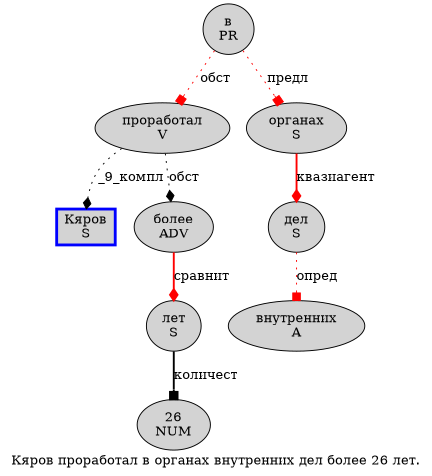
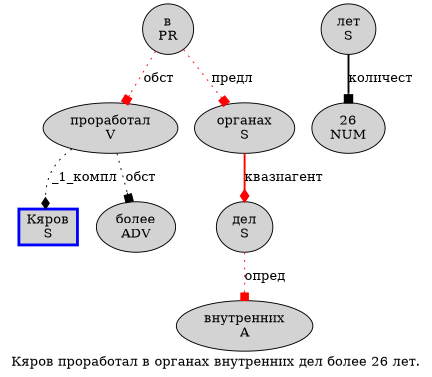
edge "проработал V" -> "более ADV": arrowhead diamond -> box
edge "проработал V" -> "Кяров S": label "_9_компл" -> "_1_компл"
edge "более ADV" -> "лет S": removed, label "сравнит"
